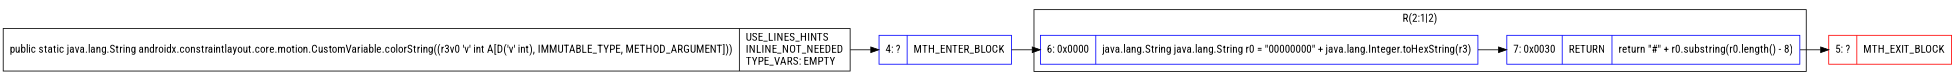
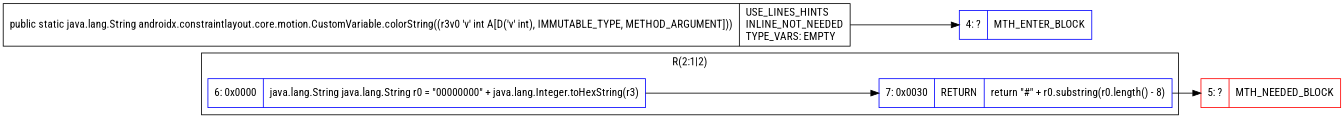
node "5: ?": text "MTH_EXIT_BLOCK" -> "MTH_NEEDED_BLOCK"
edge "4: ?" -> "6: 0x0000": removed
